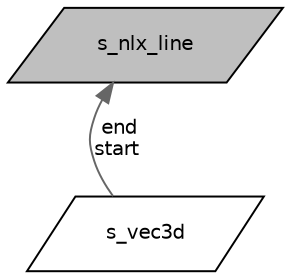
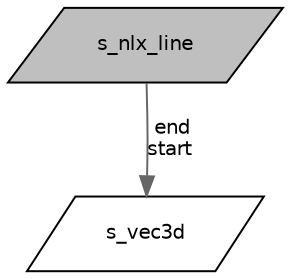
edge "s_vec3d" -> "s_nlx_line": reversed
